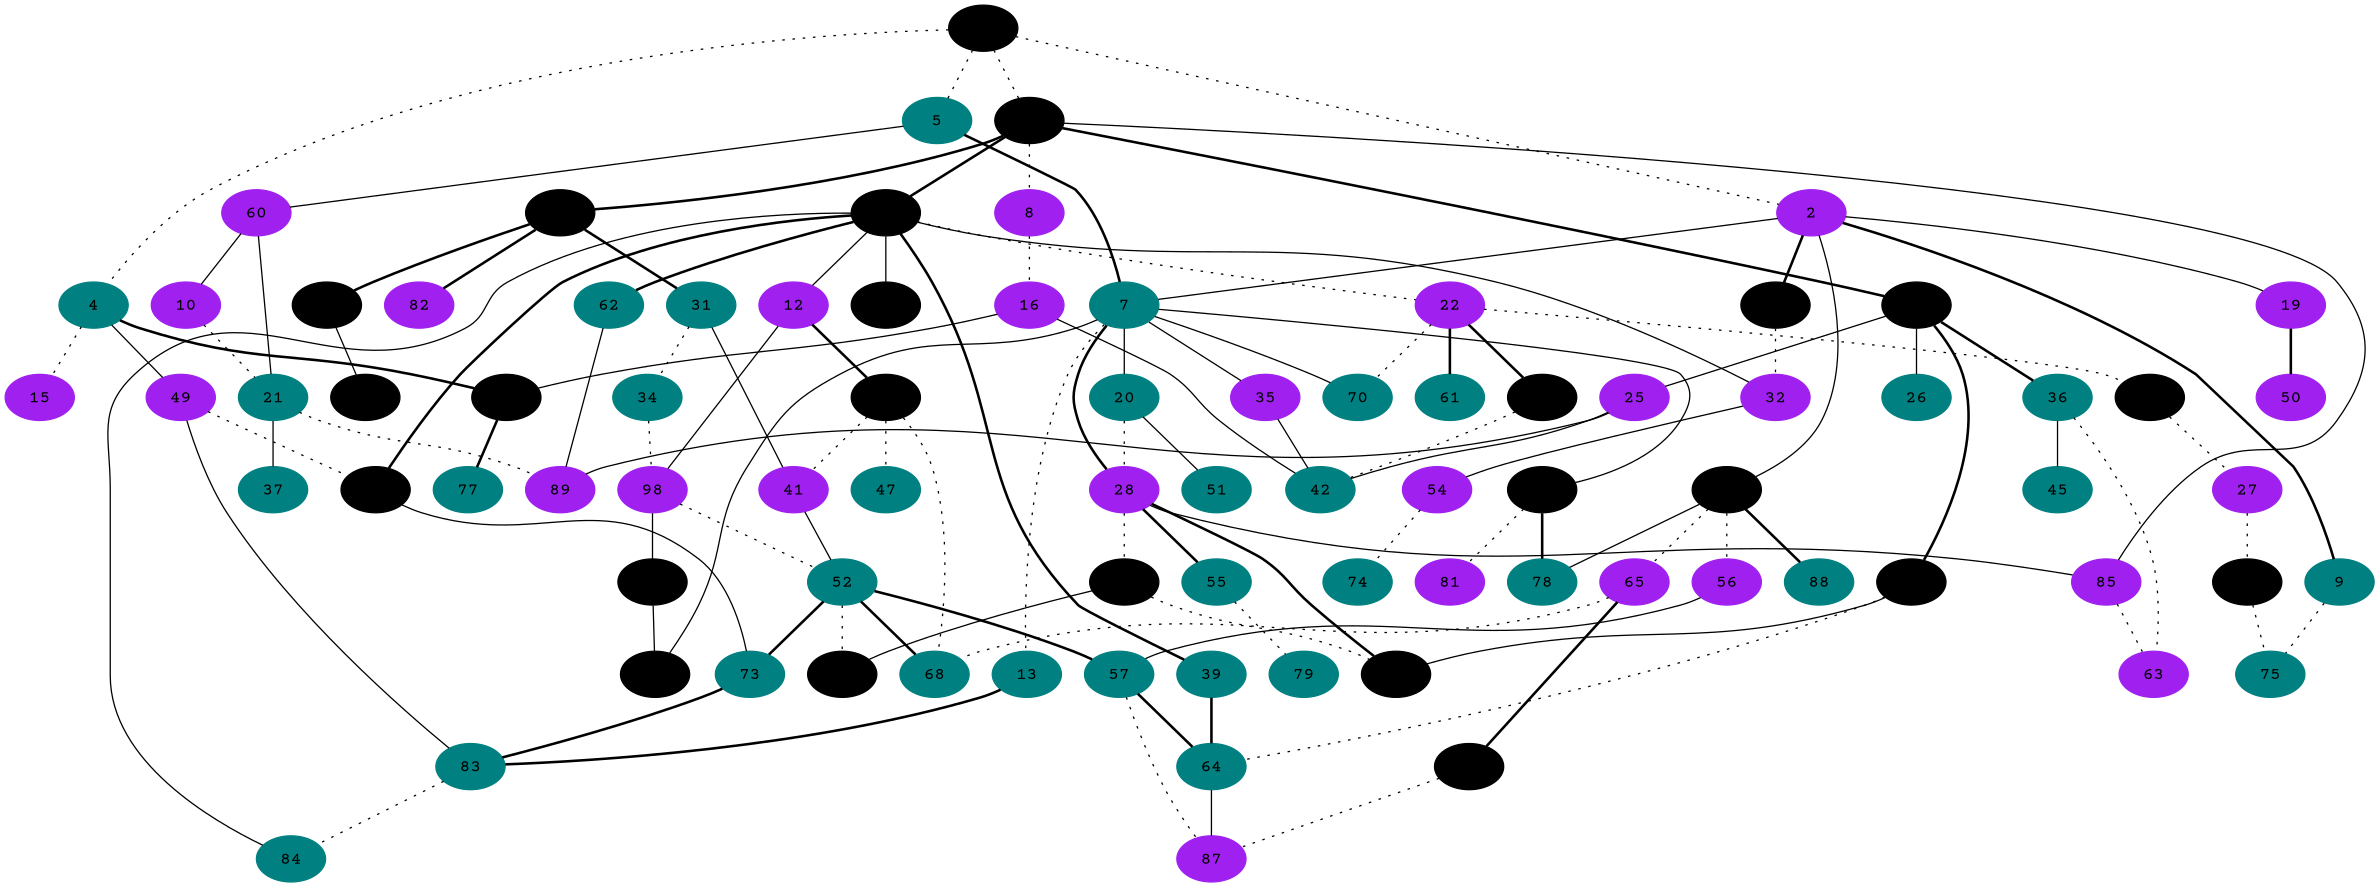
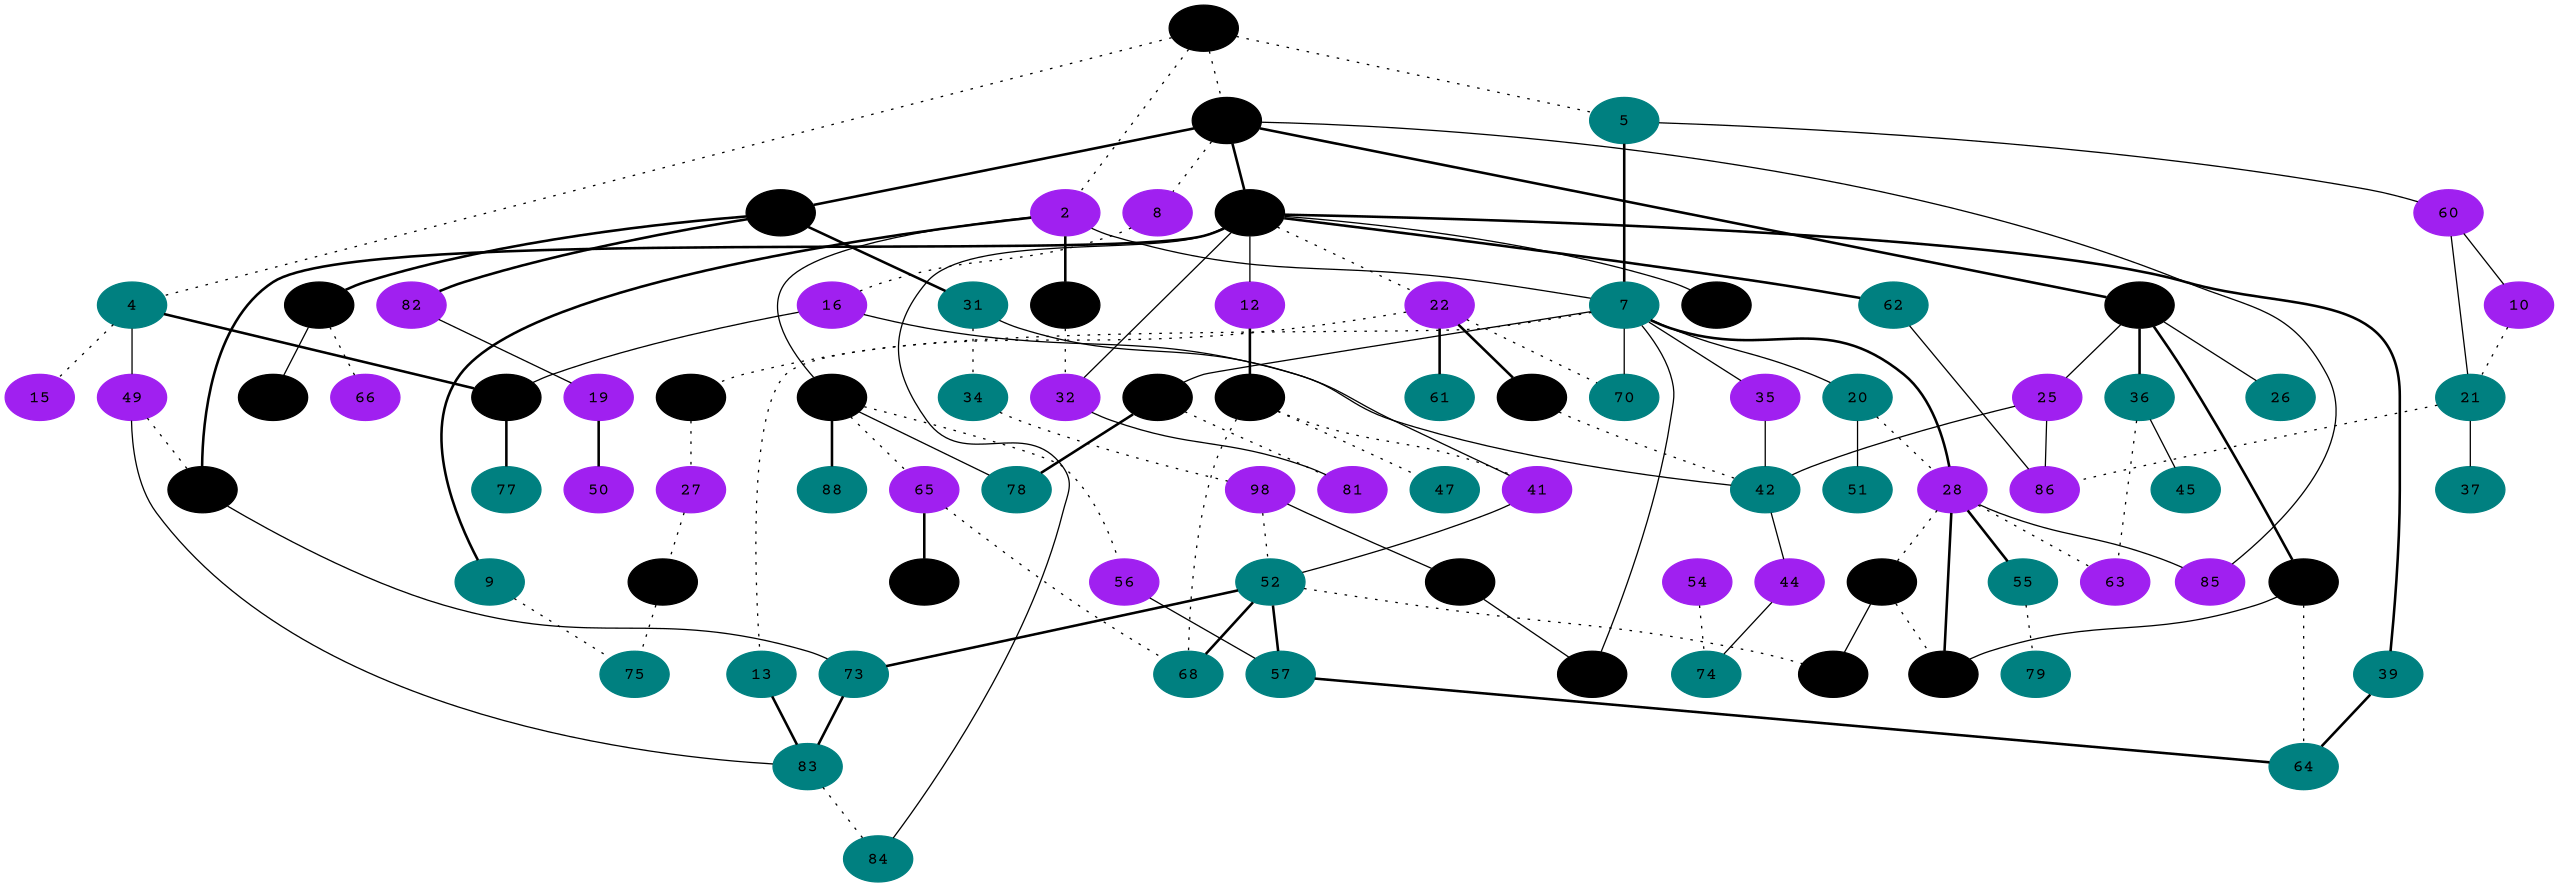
edge "2" -- "19": now "82" -- "19"
node "66": added
edge "12" -- "98": removed
edge "32" -- "54": now "32" -- "81"
node "89": label "89" -> "86"
node "44": added
edge "85" -- "63": now "28" -- "63"
node "87": removed
